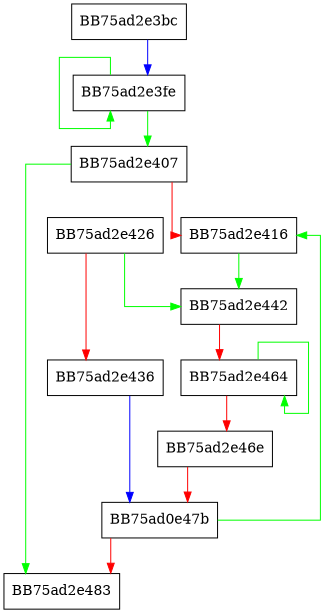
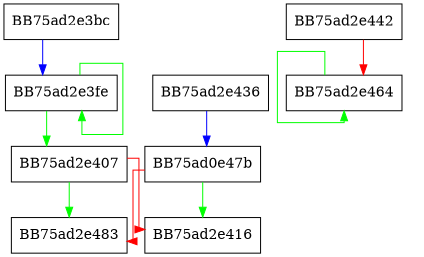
node "BB75ad2e426": removed
edge "BB75ad2e416" -> "BB75ad2e442": removed
node "BB75ad2e46e": removed
